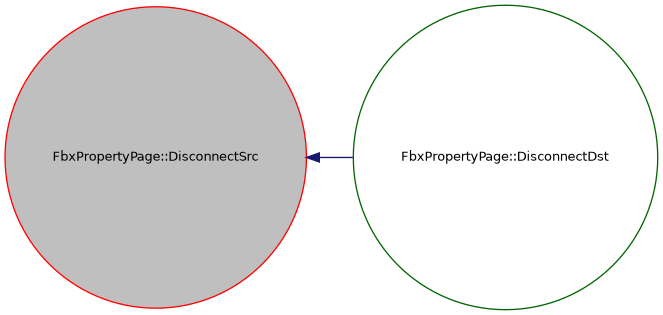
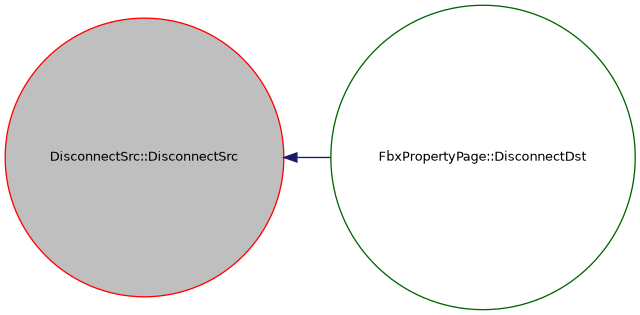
node "FbxPropertyPage::DisconnectSrc": label "FbxPropertyPage::DisconnectSrc" -> "DisconnectSrc::DisconnectSrc"
